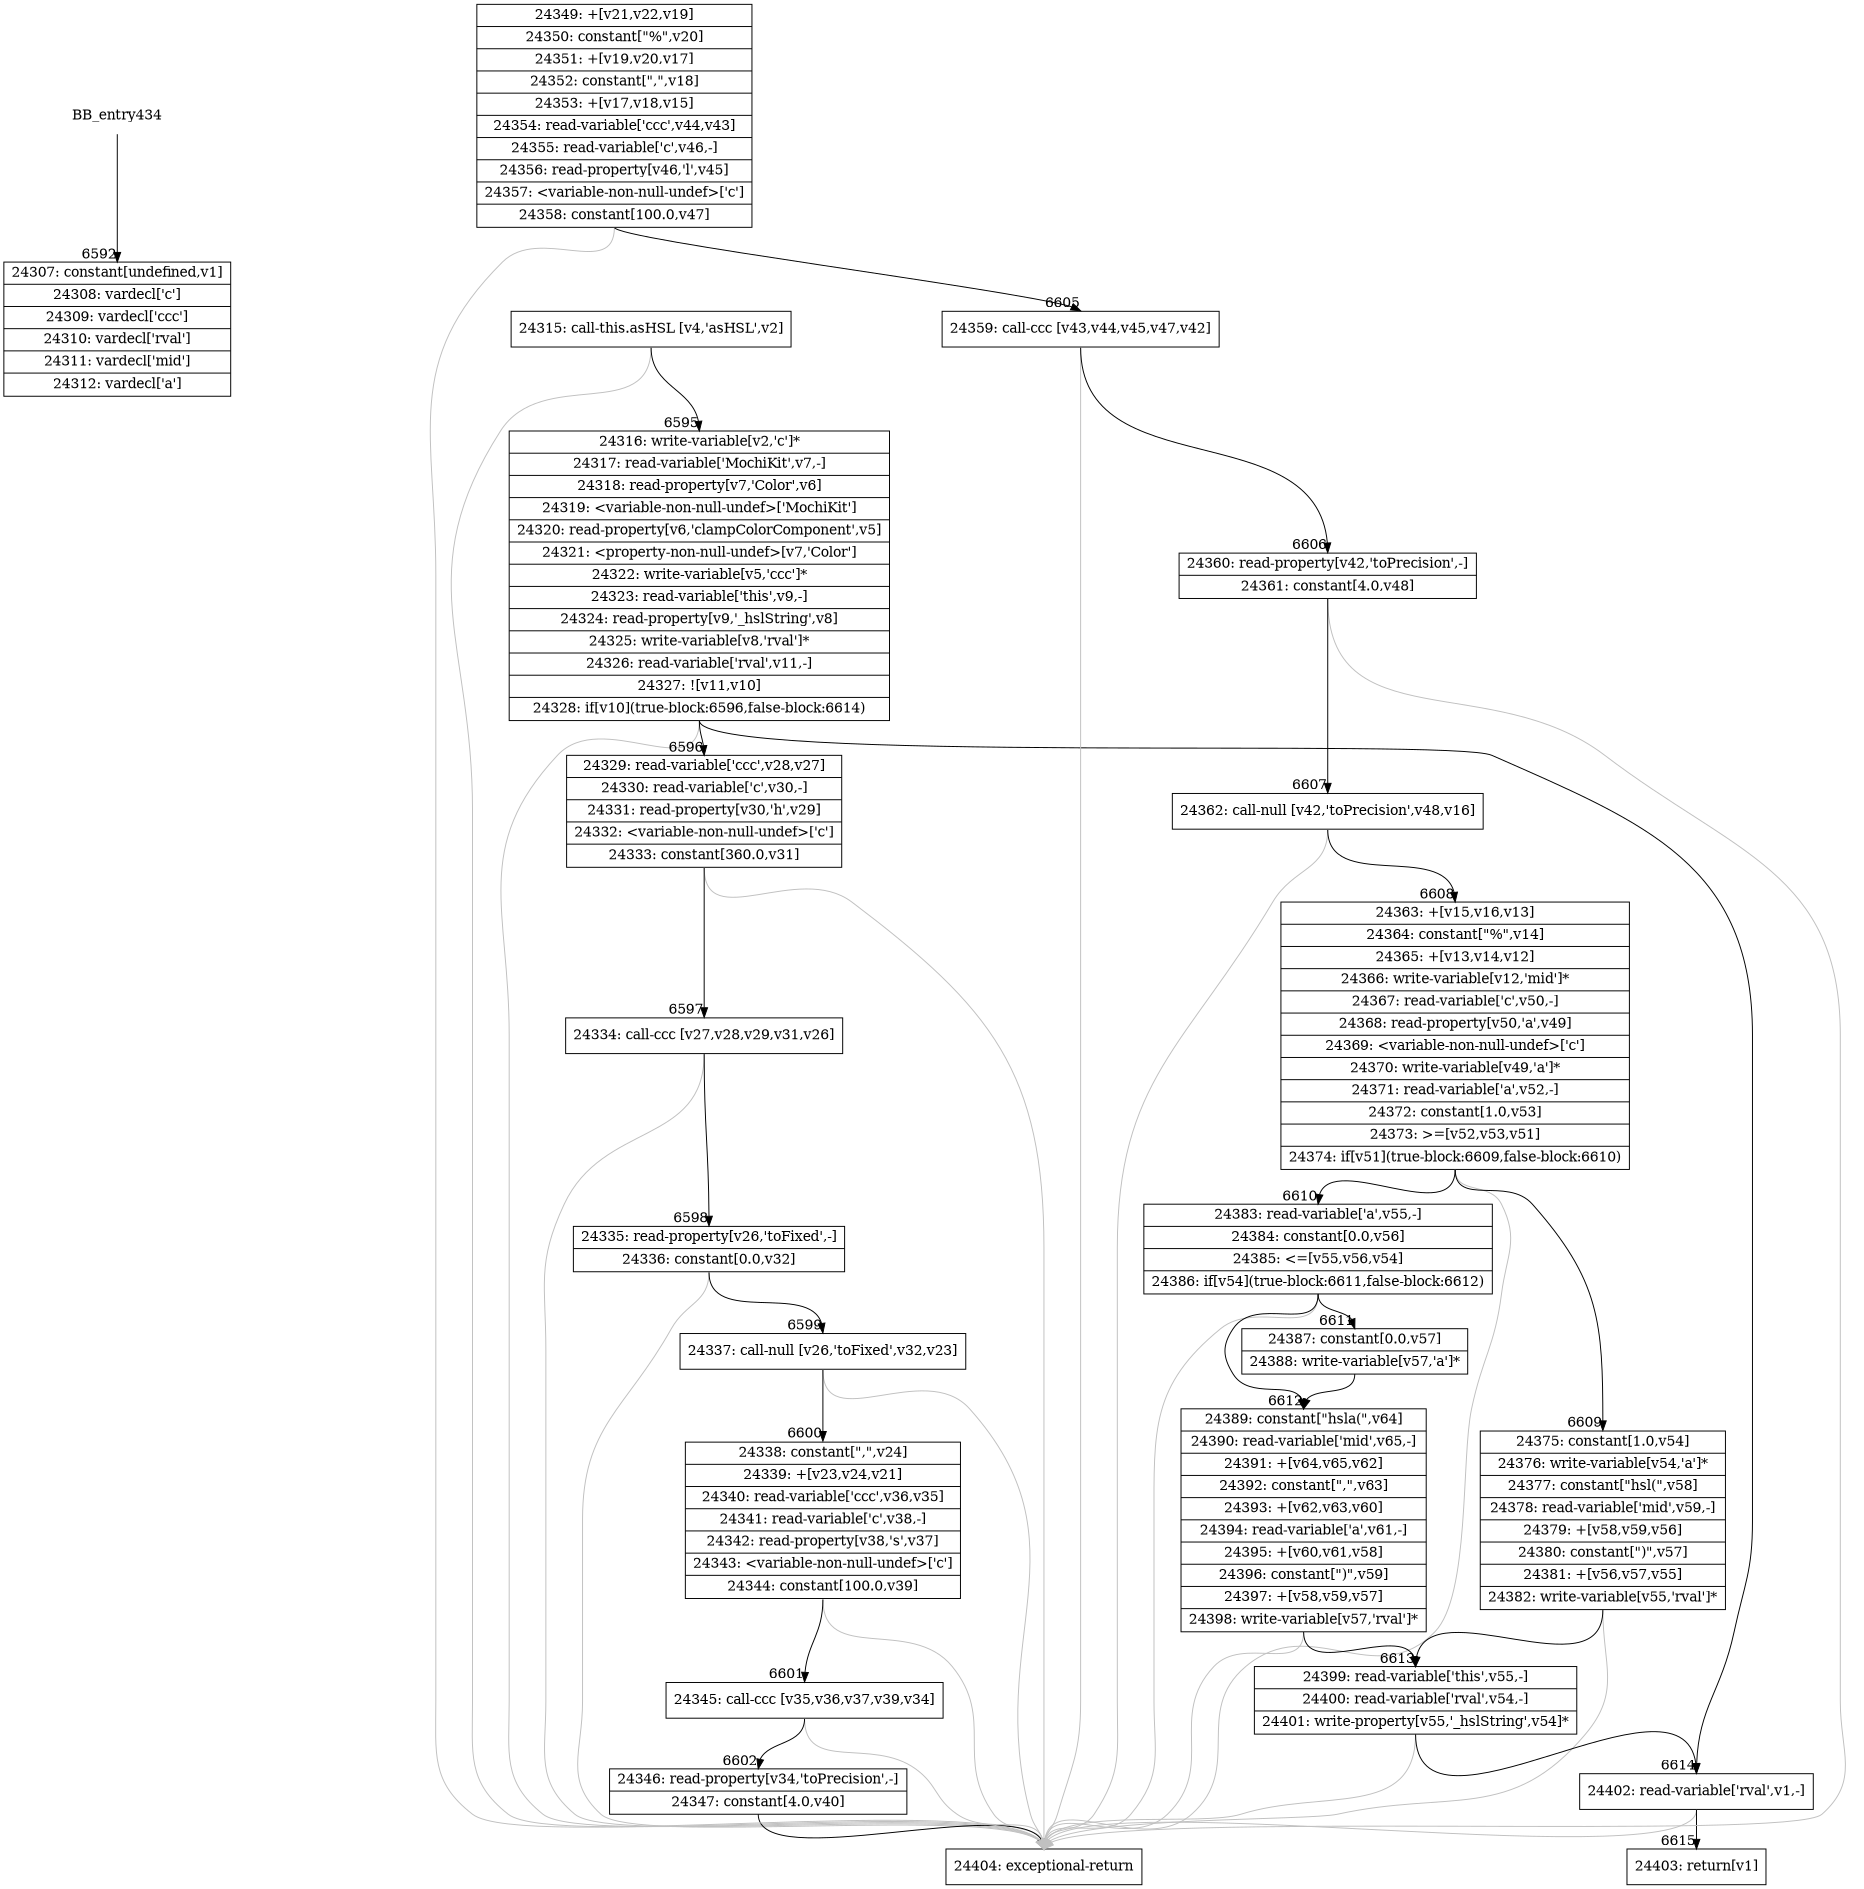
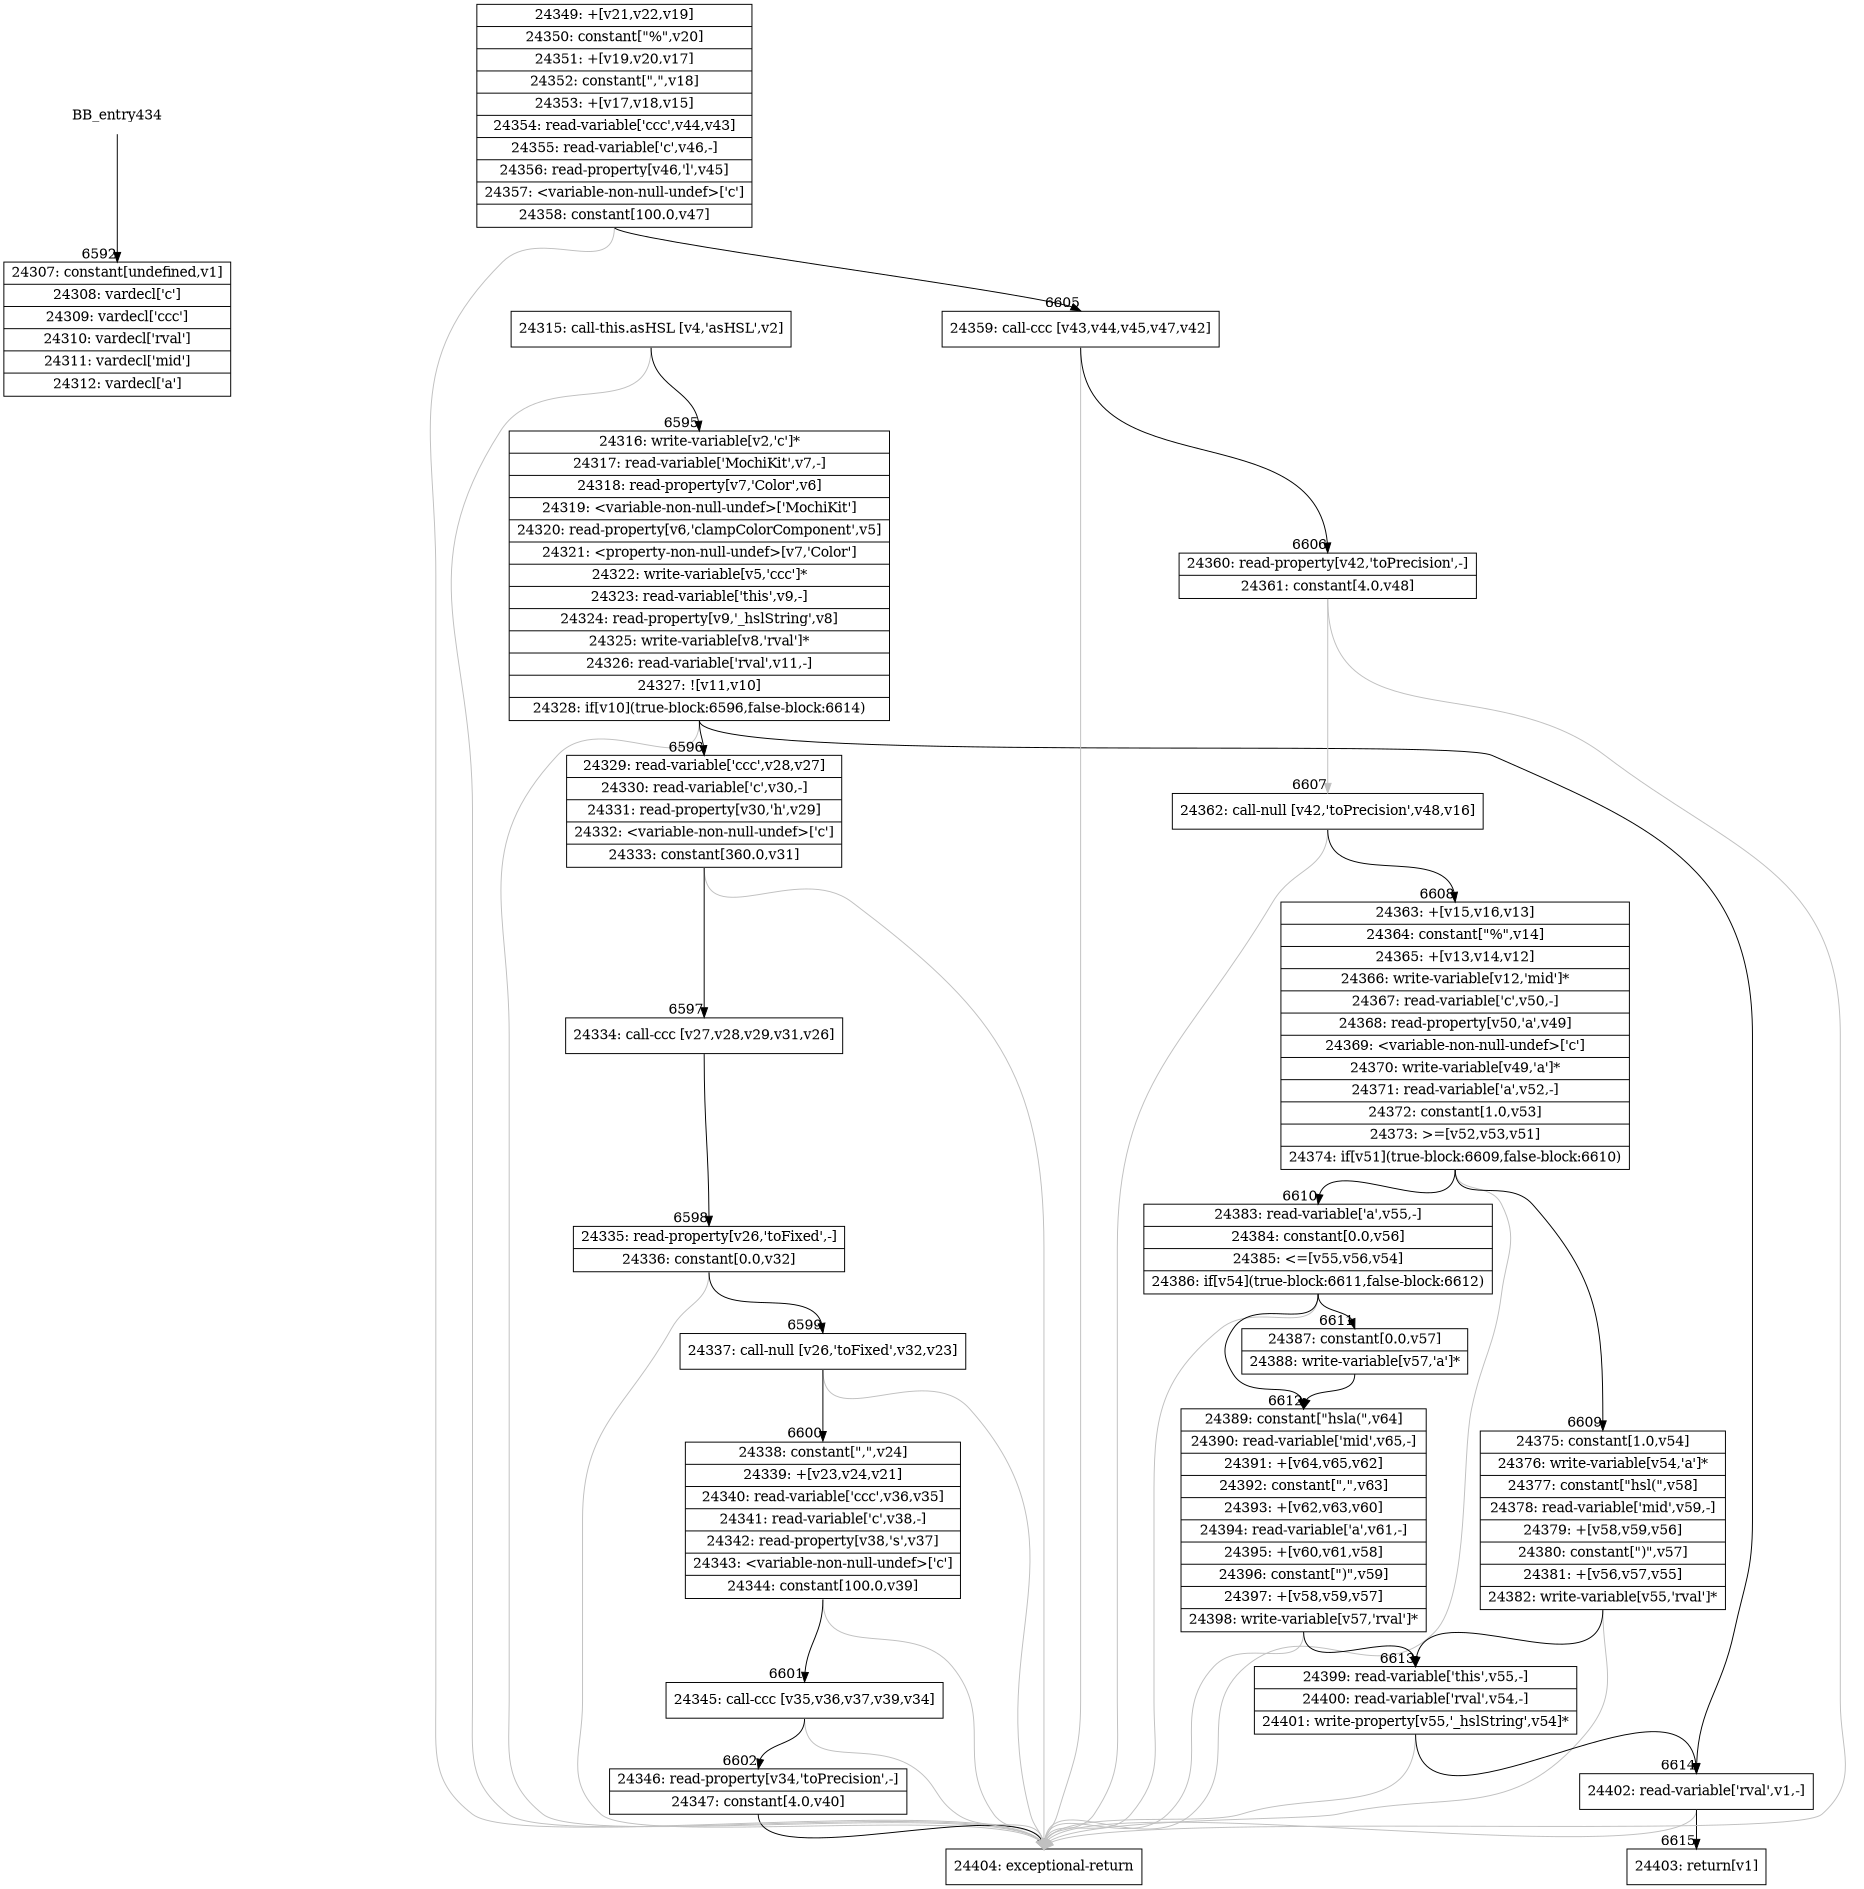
edge "24360: read-property[v42,'toPrecision',-]" -> "24362: call-null [v42,'toPrecision',v48,v16]": color black -> gray
edge "24334: call-ccc [v27,v28,v29,v31,v26]" -> "24404: exceptional-return": removed
